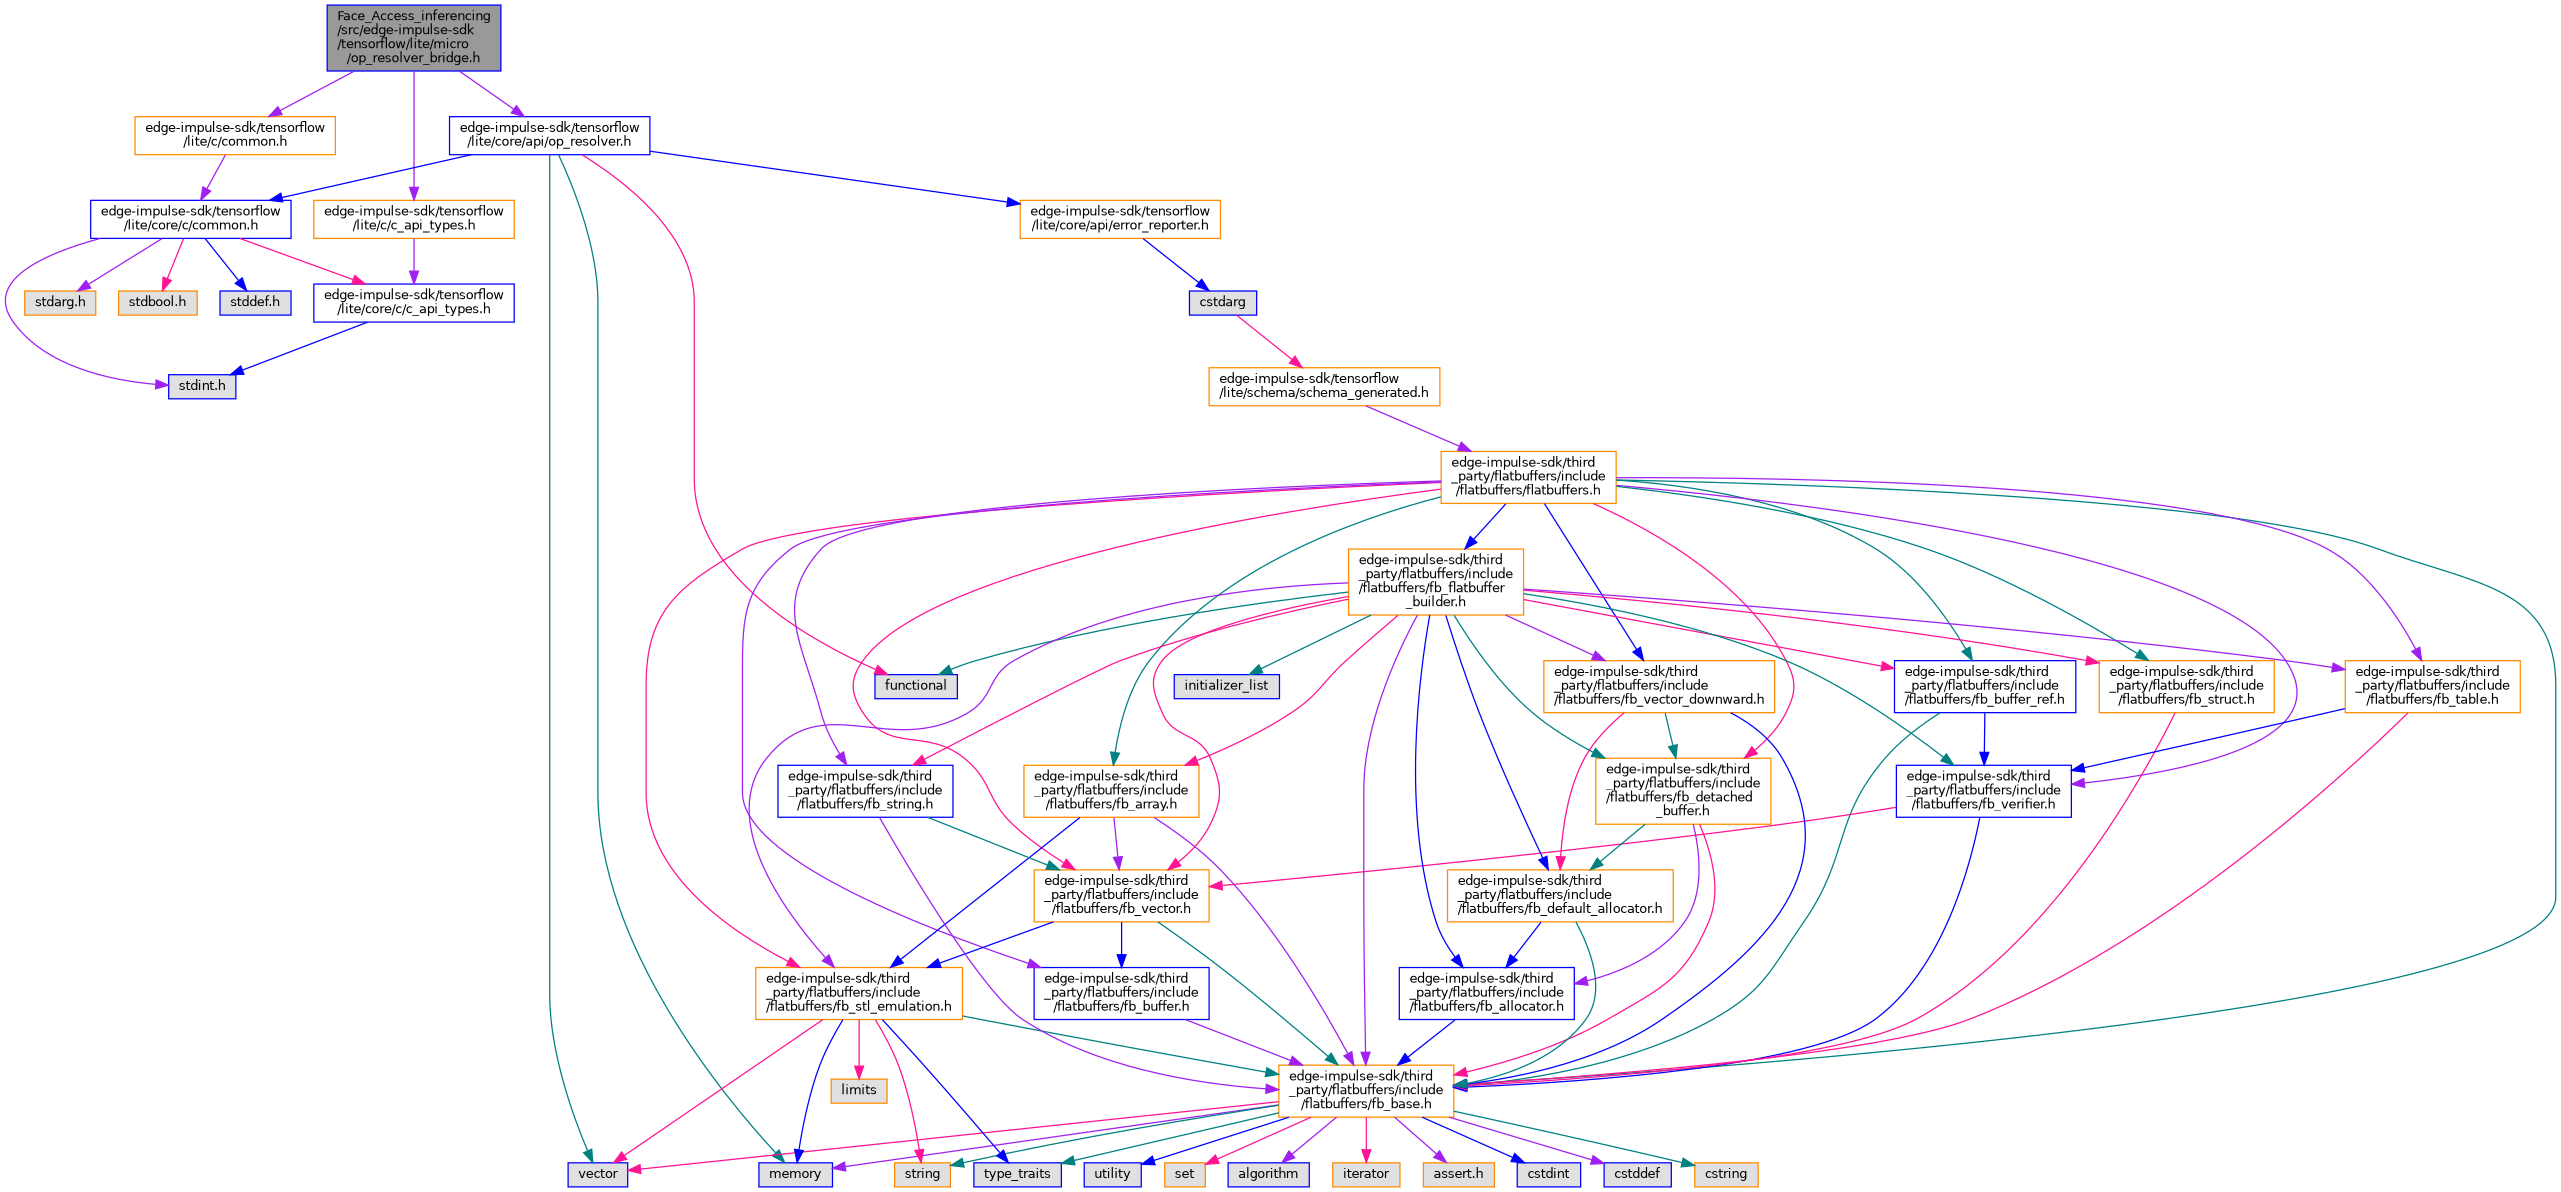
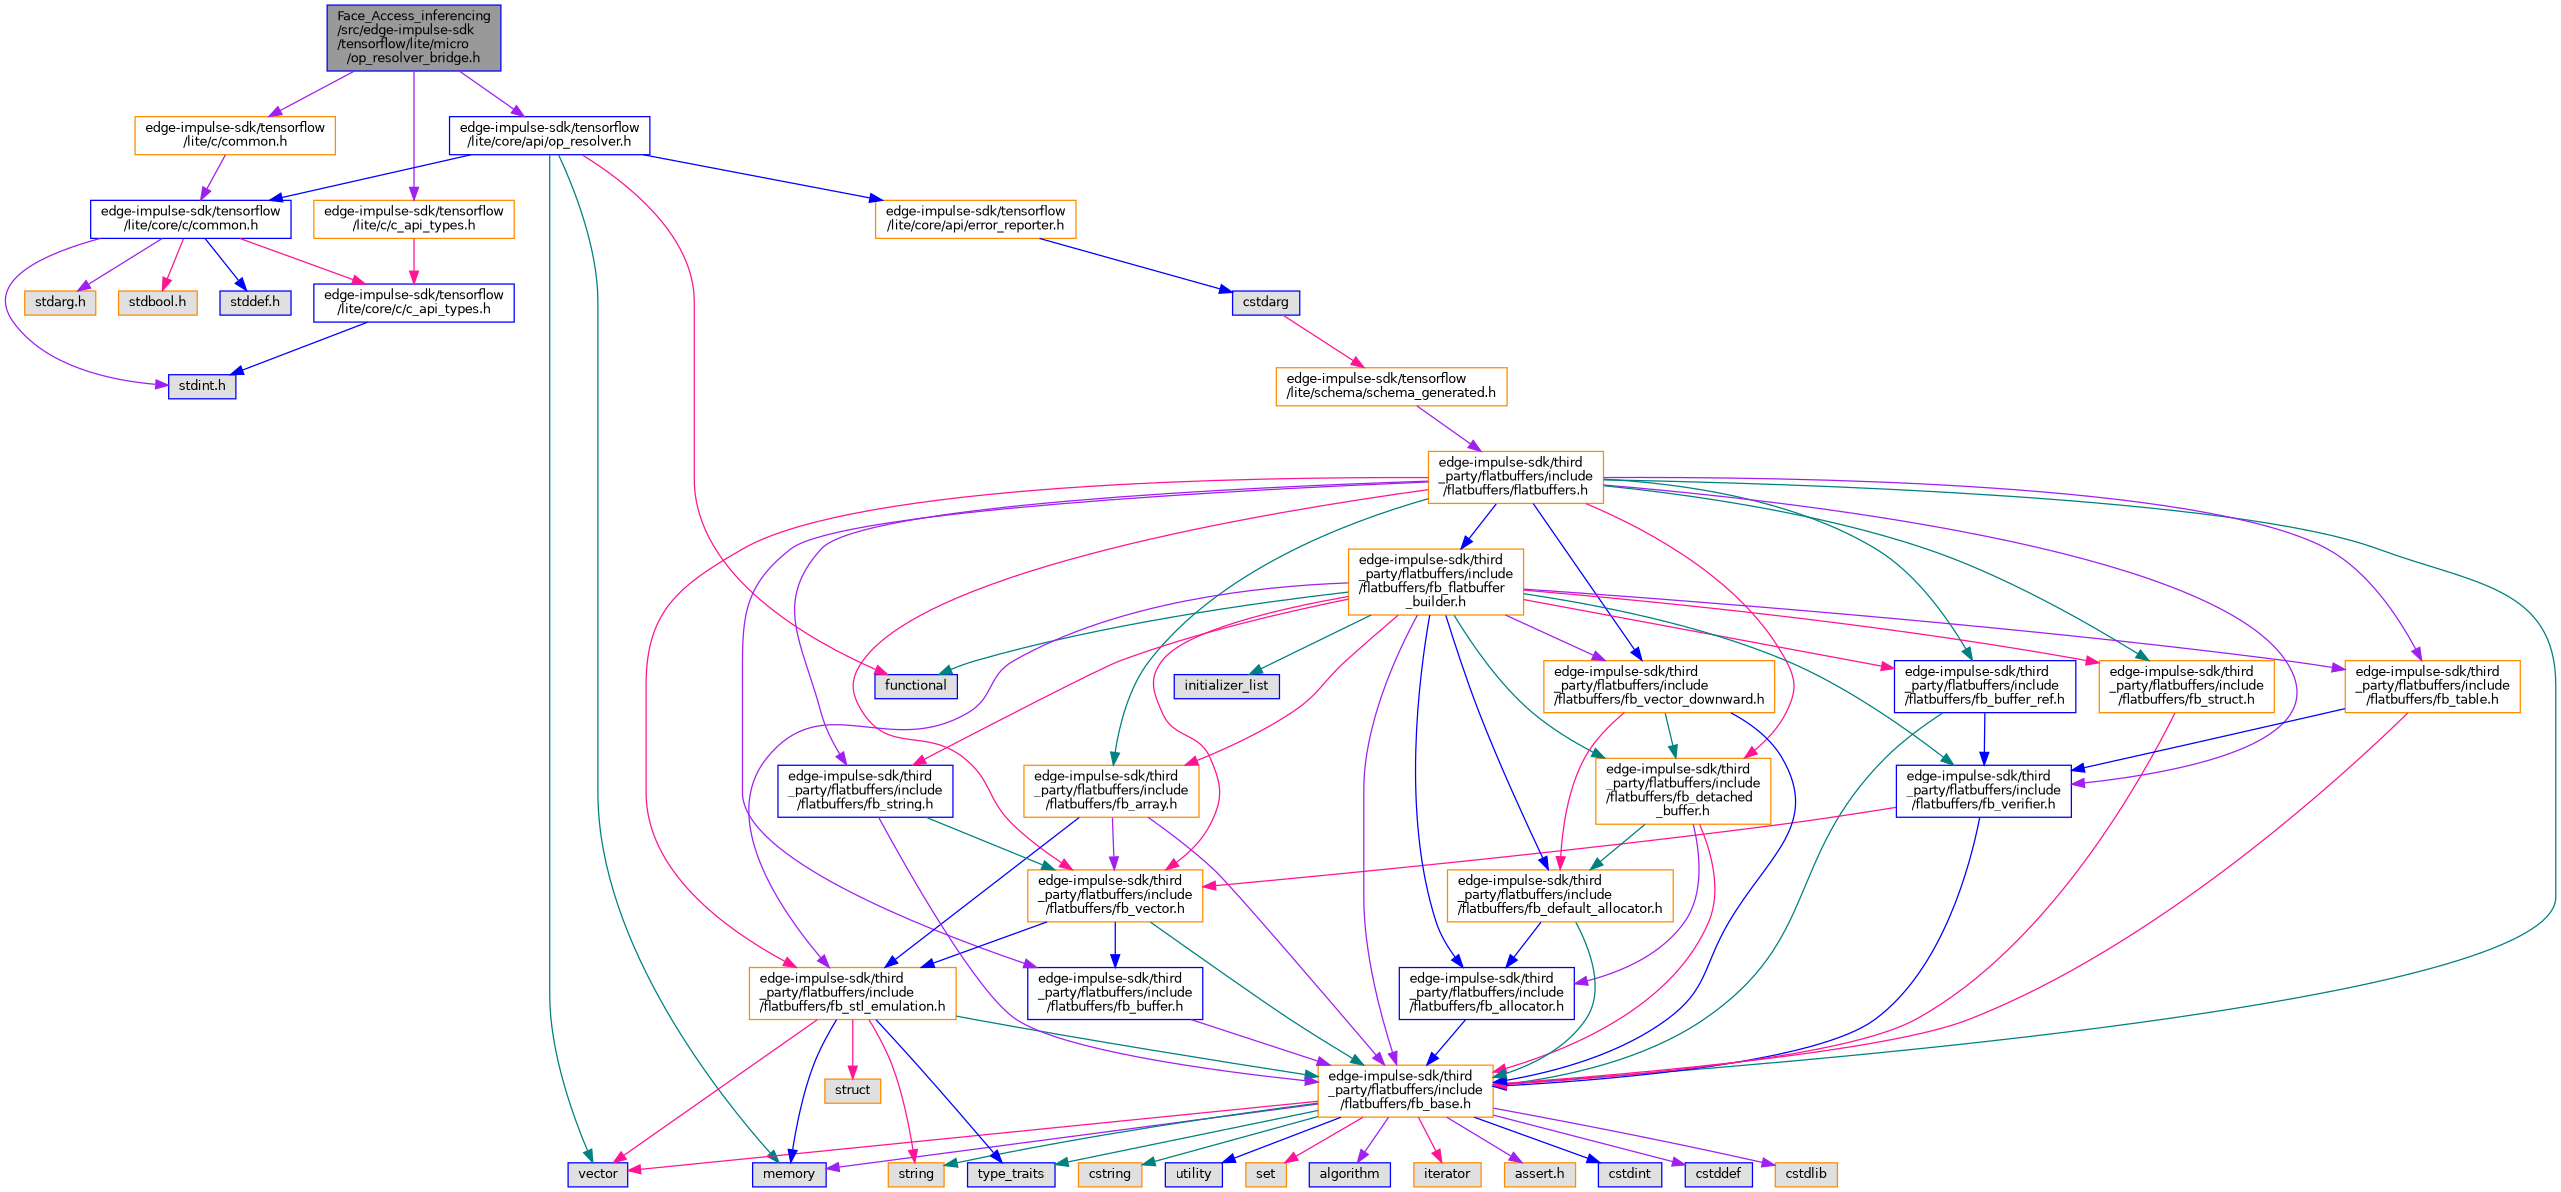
edge "edge-impulse-sdk/tensorflow /lite/c/c_api_types.h" -> "edge-impulse-sdk/tensorflow /lite/core/c/c_api_types.h": color purple -> deeppink
node "limits": label "limits" -> "struct"
node "cstdlib": added
